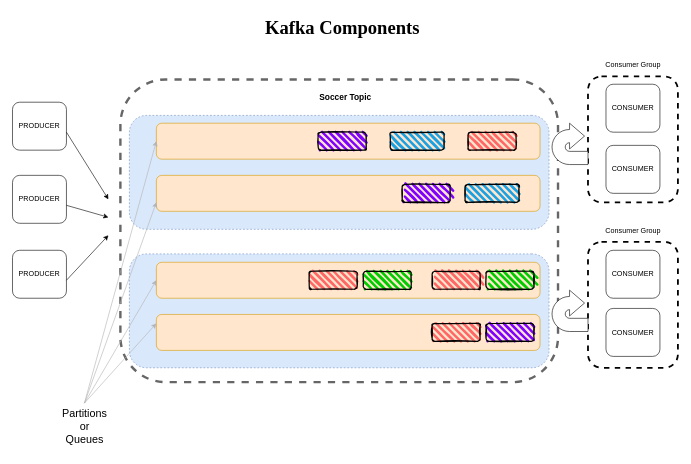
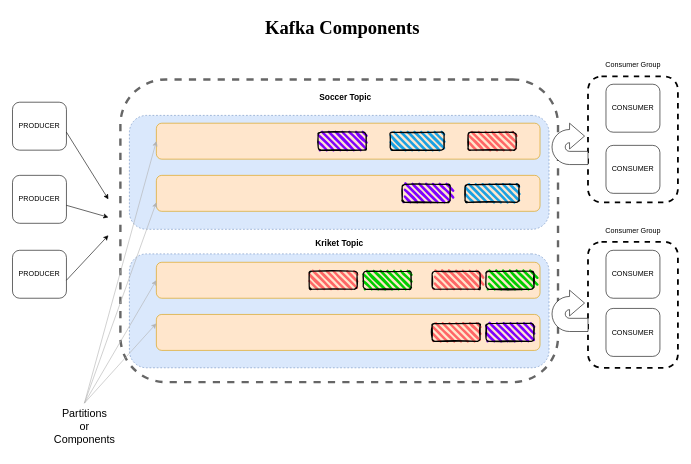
node "Kriket Topic": added
node "Partitions or Queues": label "Partitions or Queues" -> "Partitions or Components"
